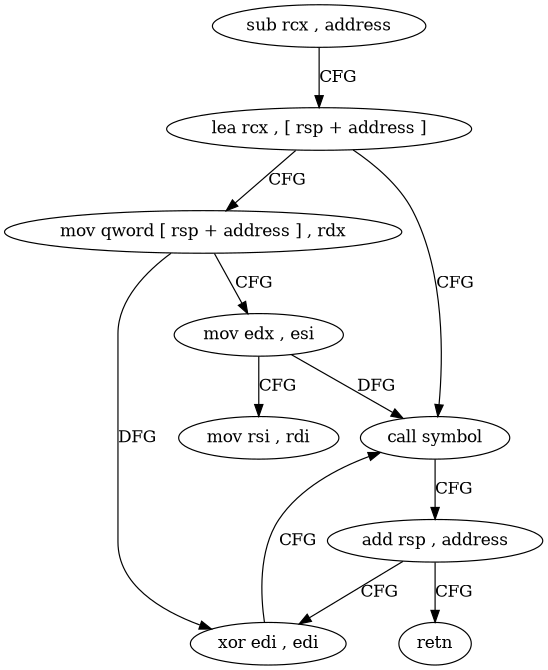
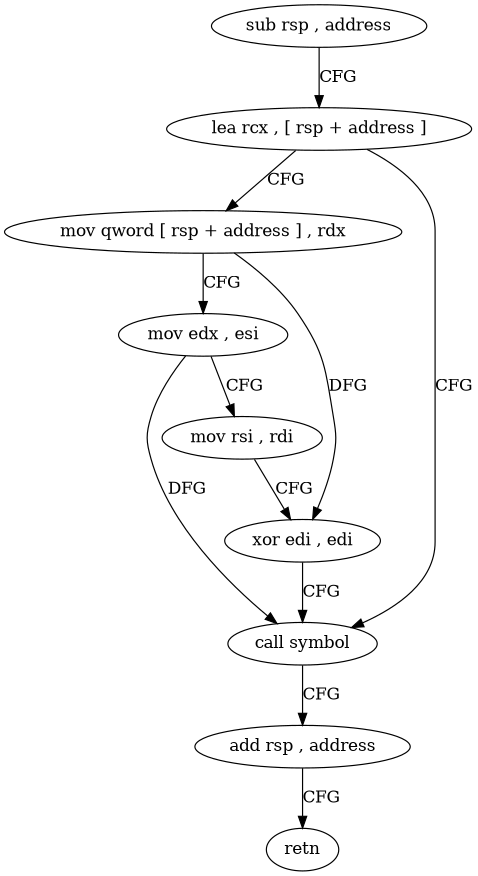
node "sub rcx , address": label "sub rcx , address" -> "sub rsp , address"
edge "add rsp , address" -> "xor edi , edi": now "mov rsi , rdi" -> "xor edi , edi"
